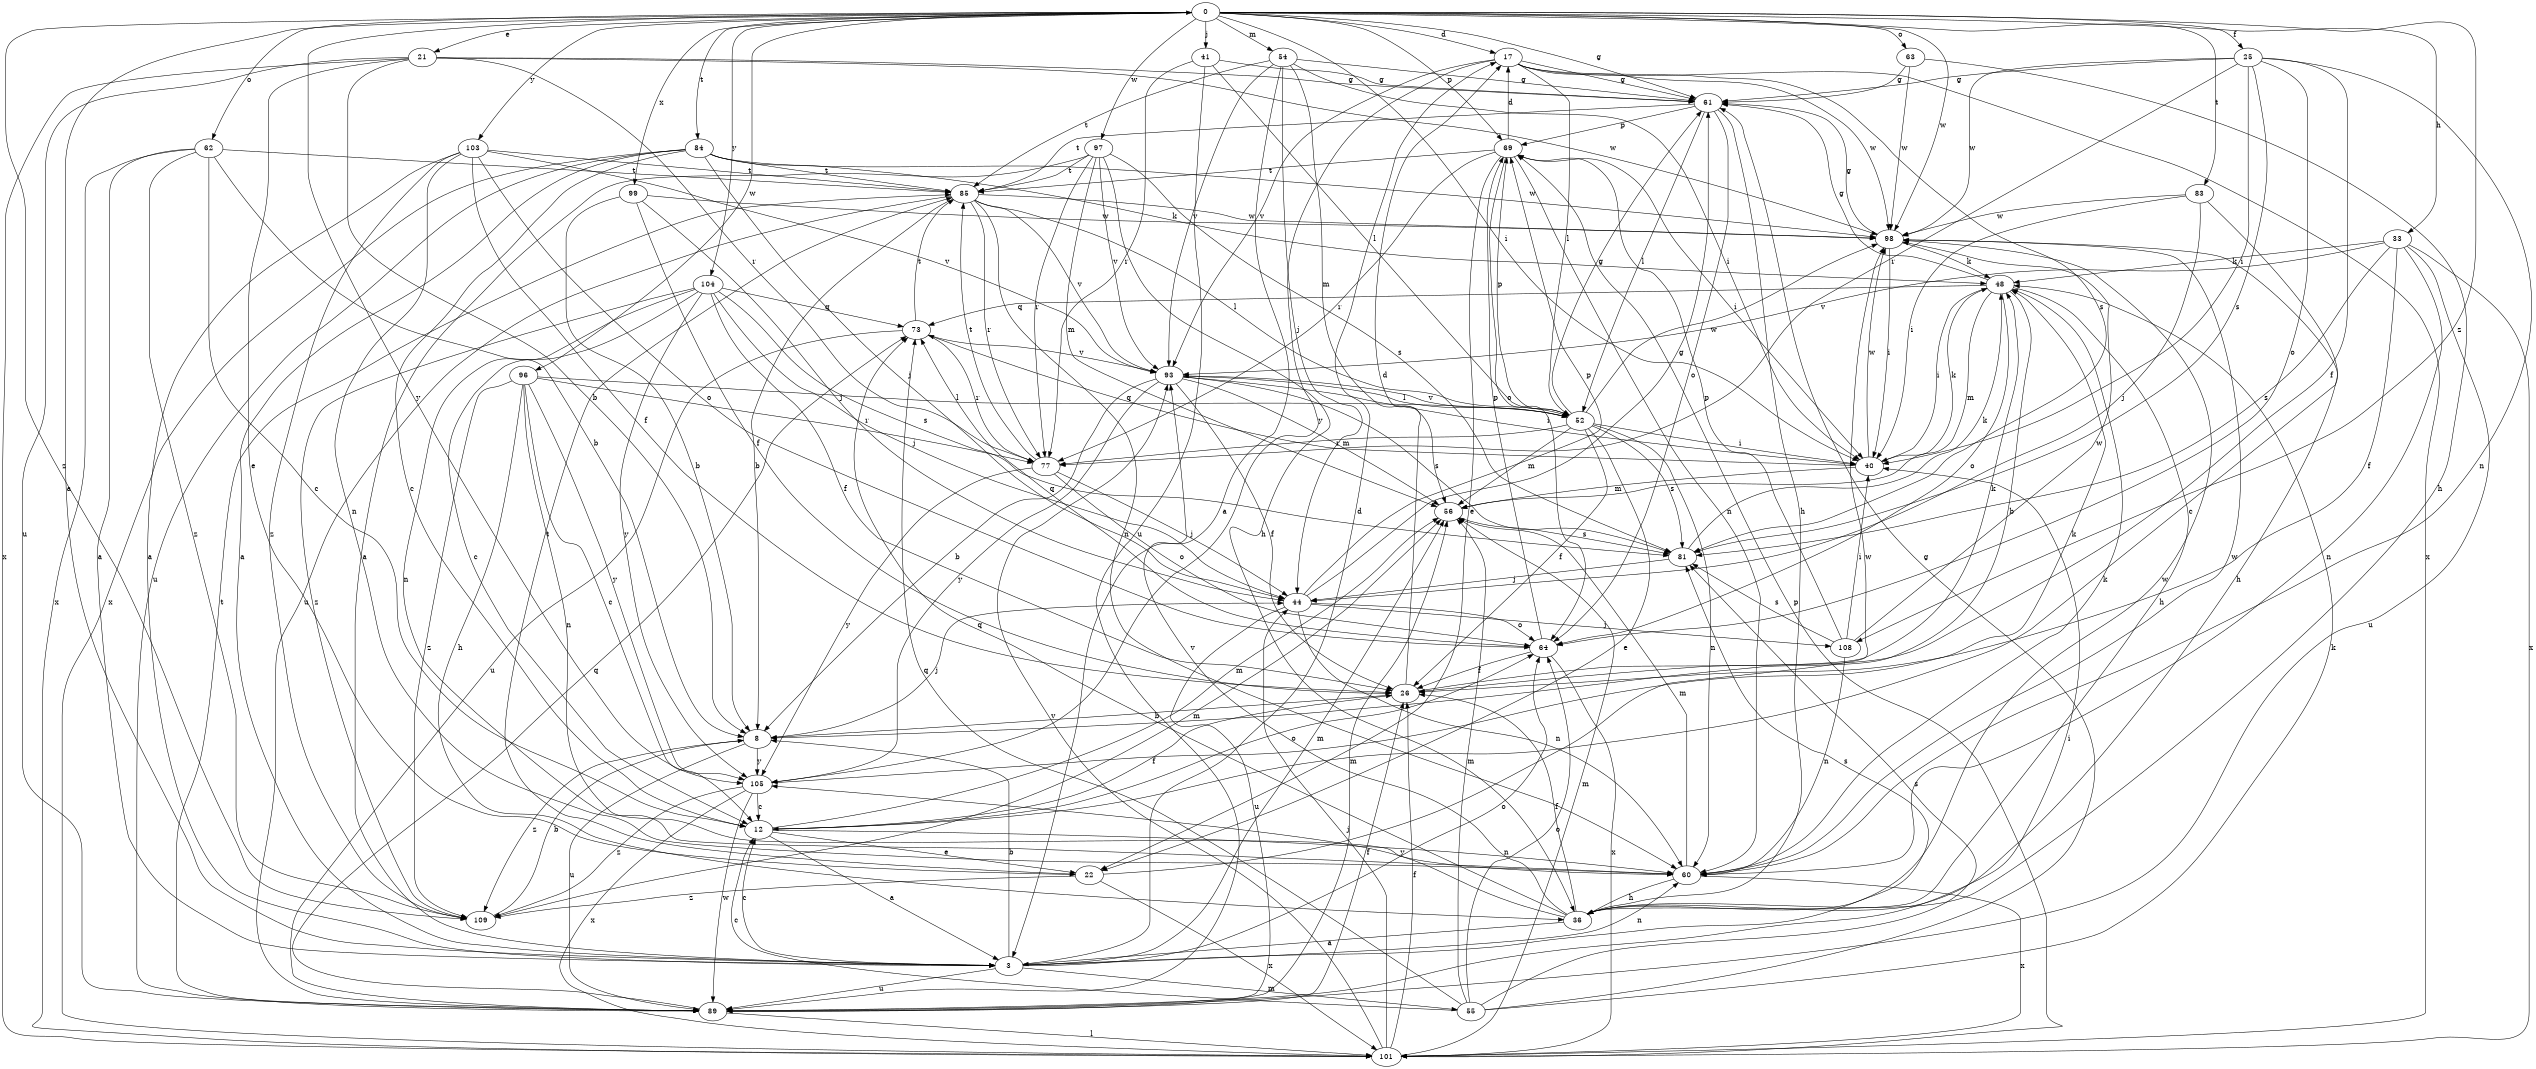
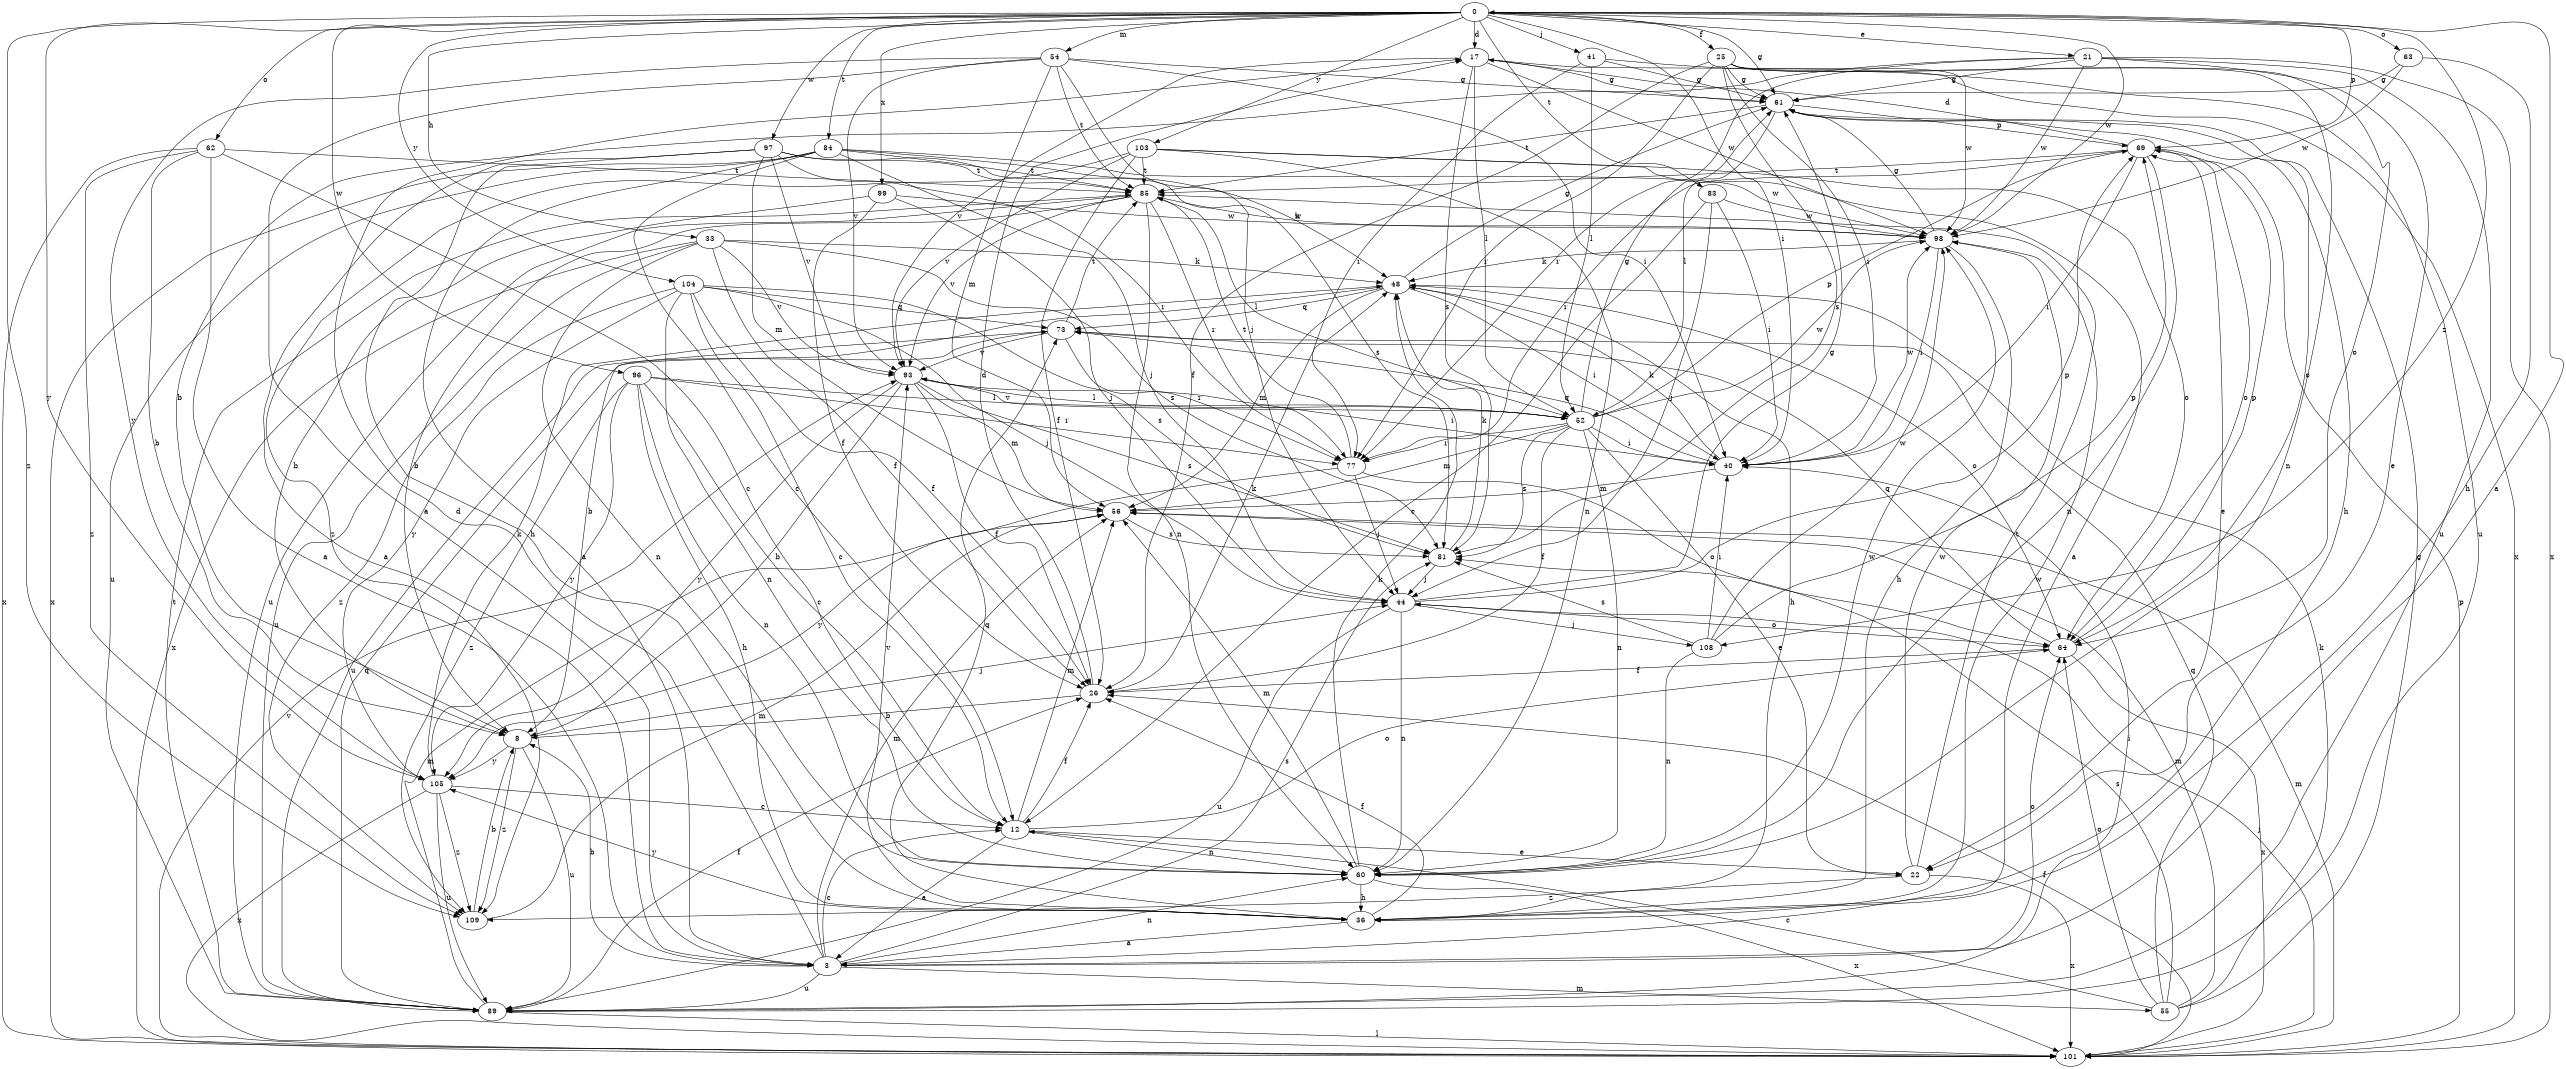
edge "17" -> "105": now "54" -> "105"
edge "105" -> "89": label "w" -> "u"
